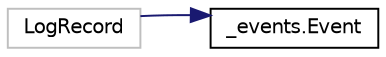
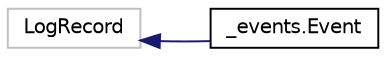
edge "LogRecord" -> "_events.Event": reversed
